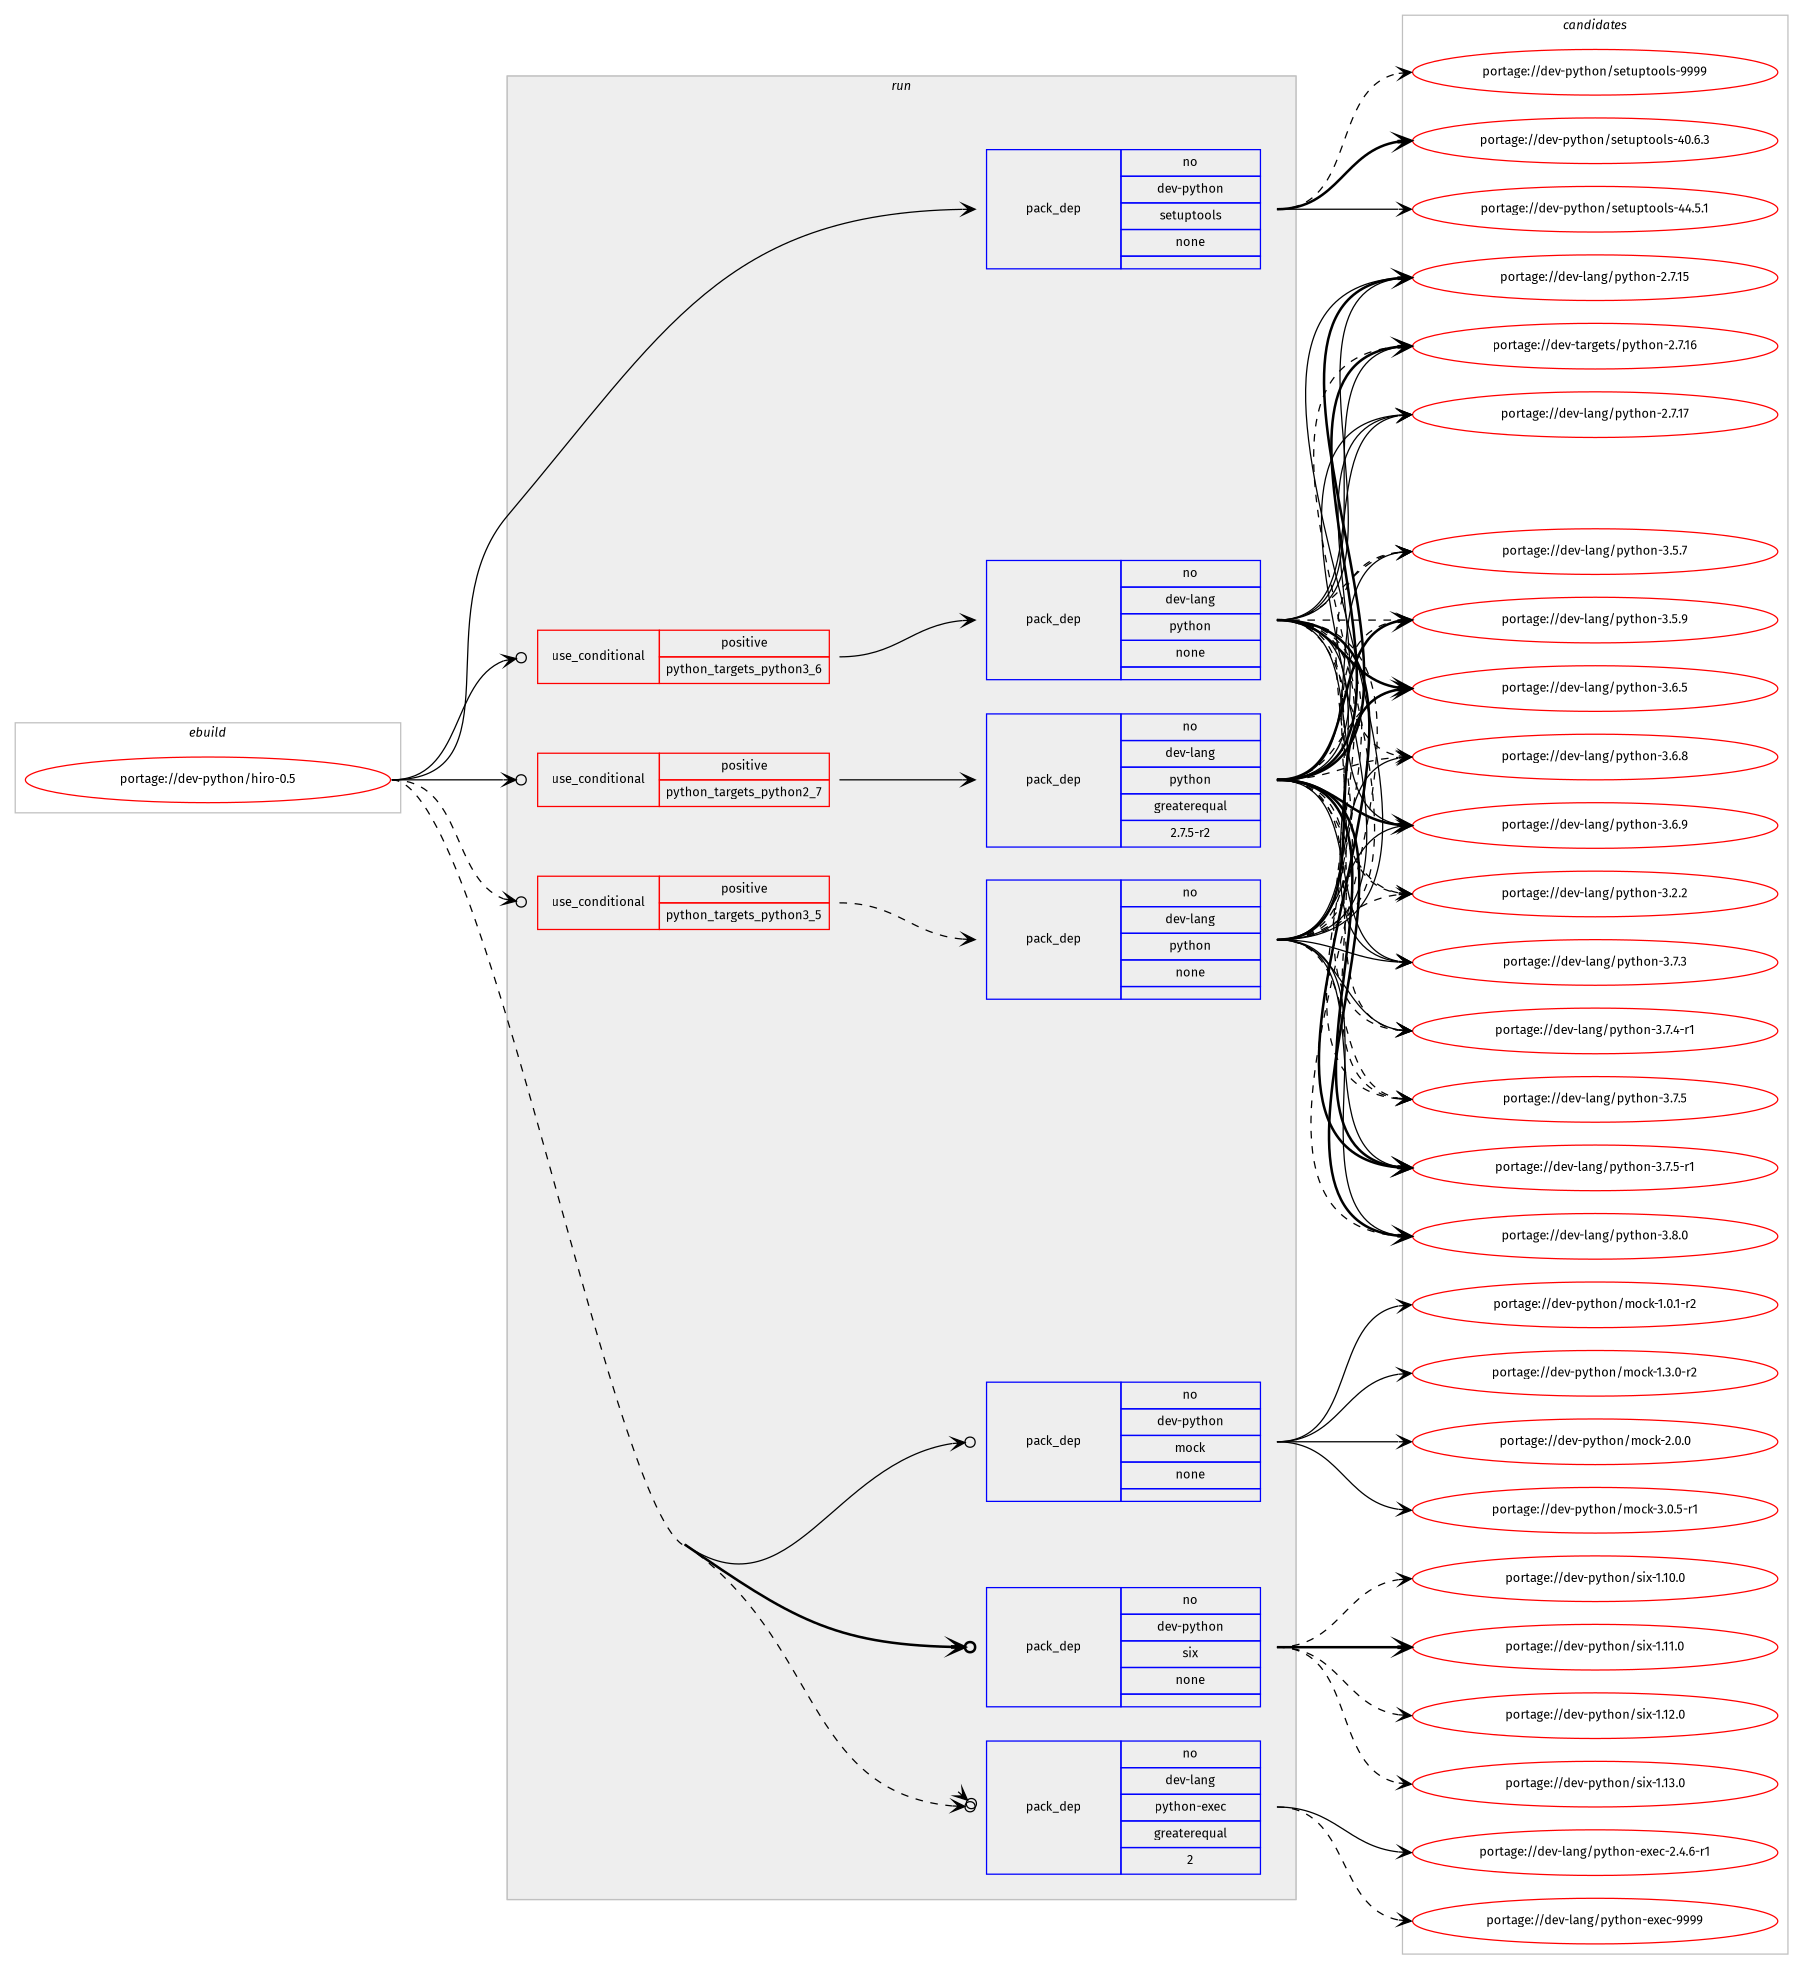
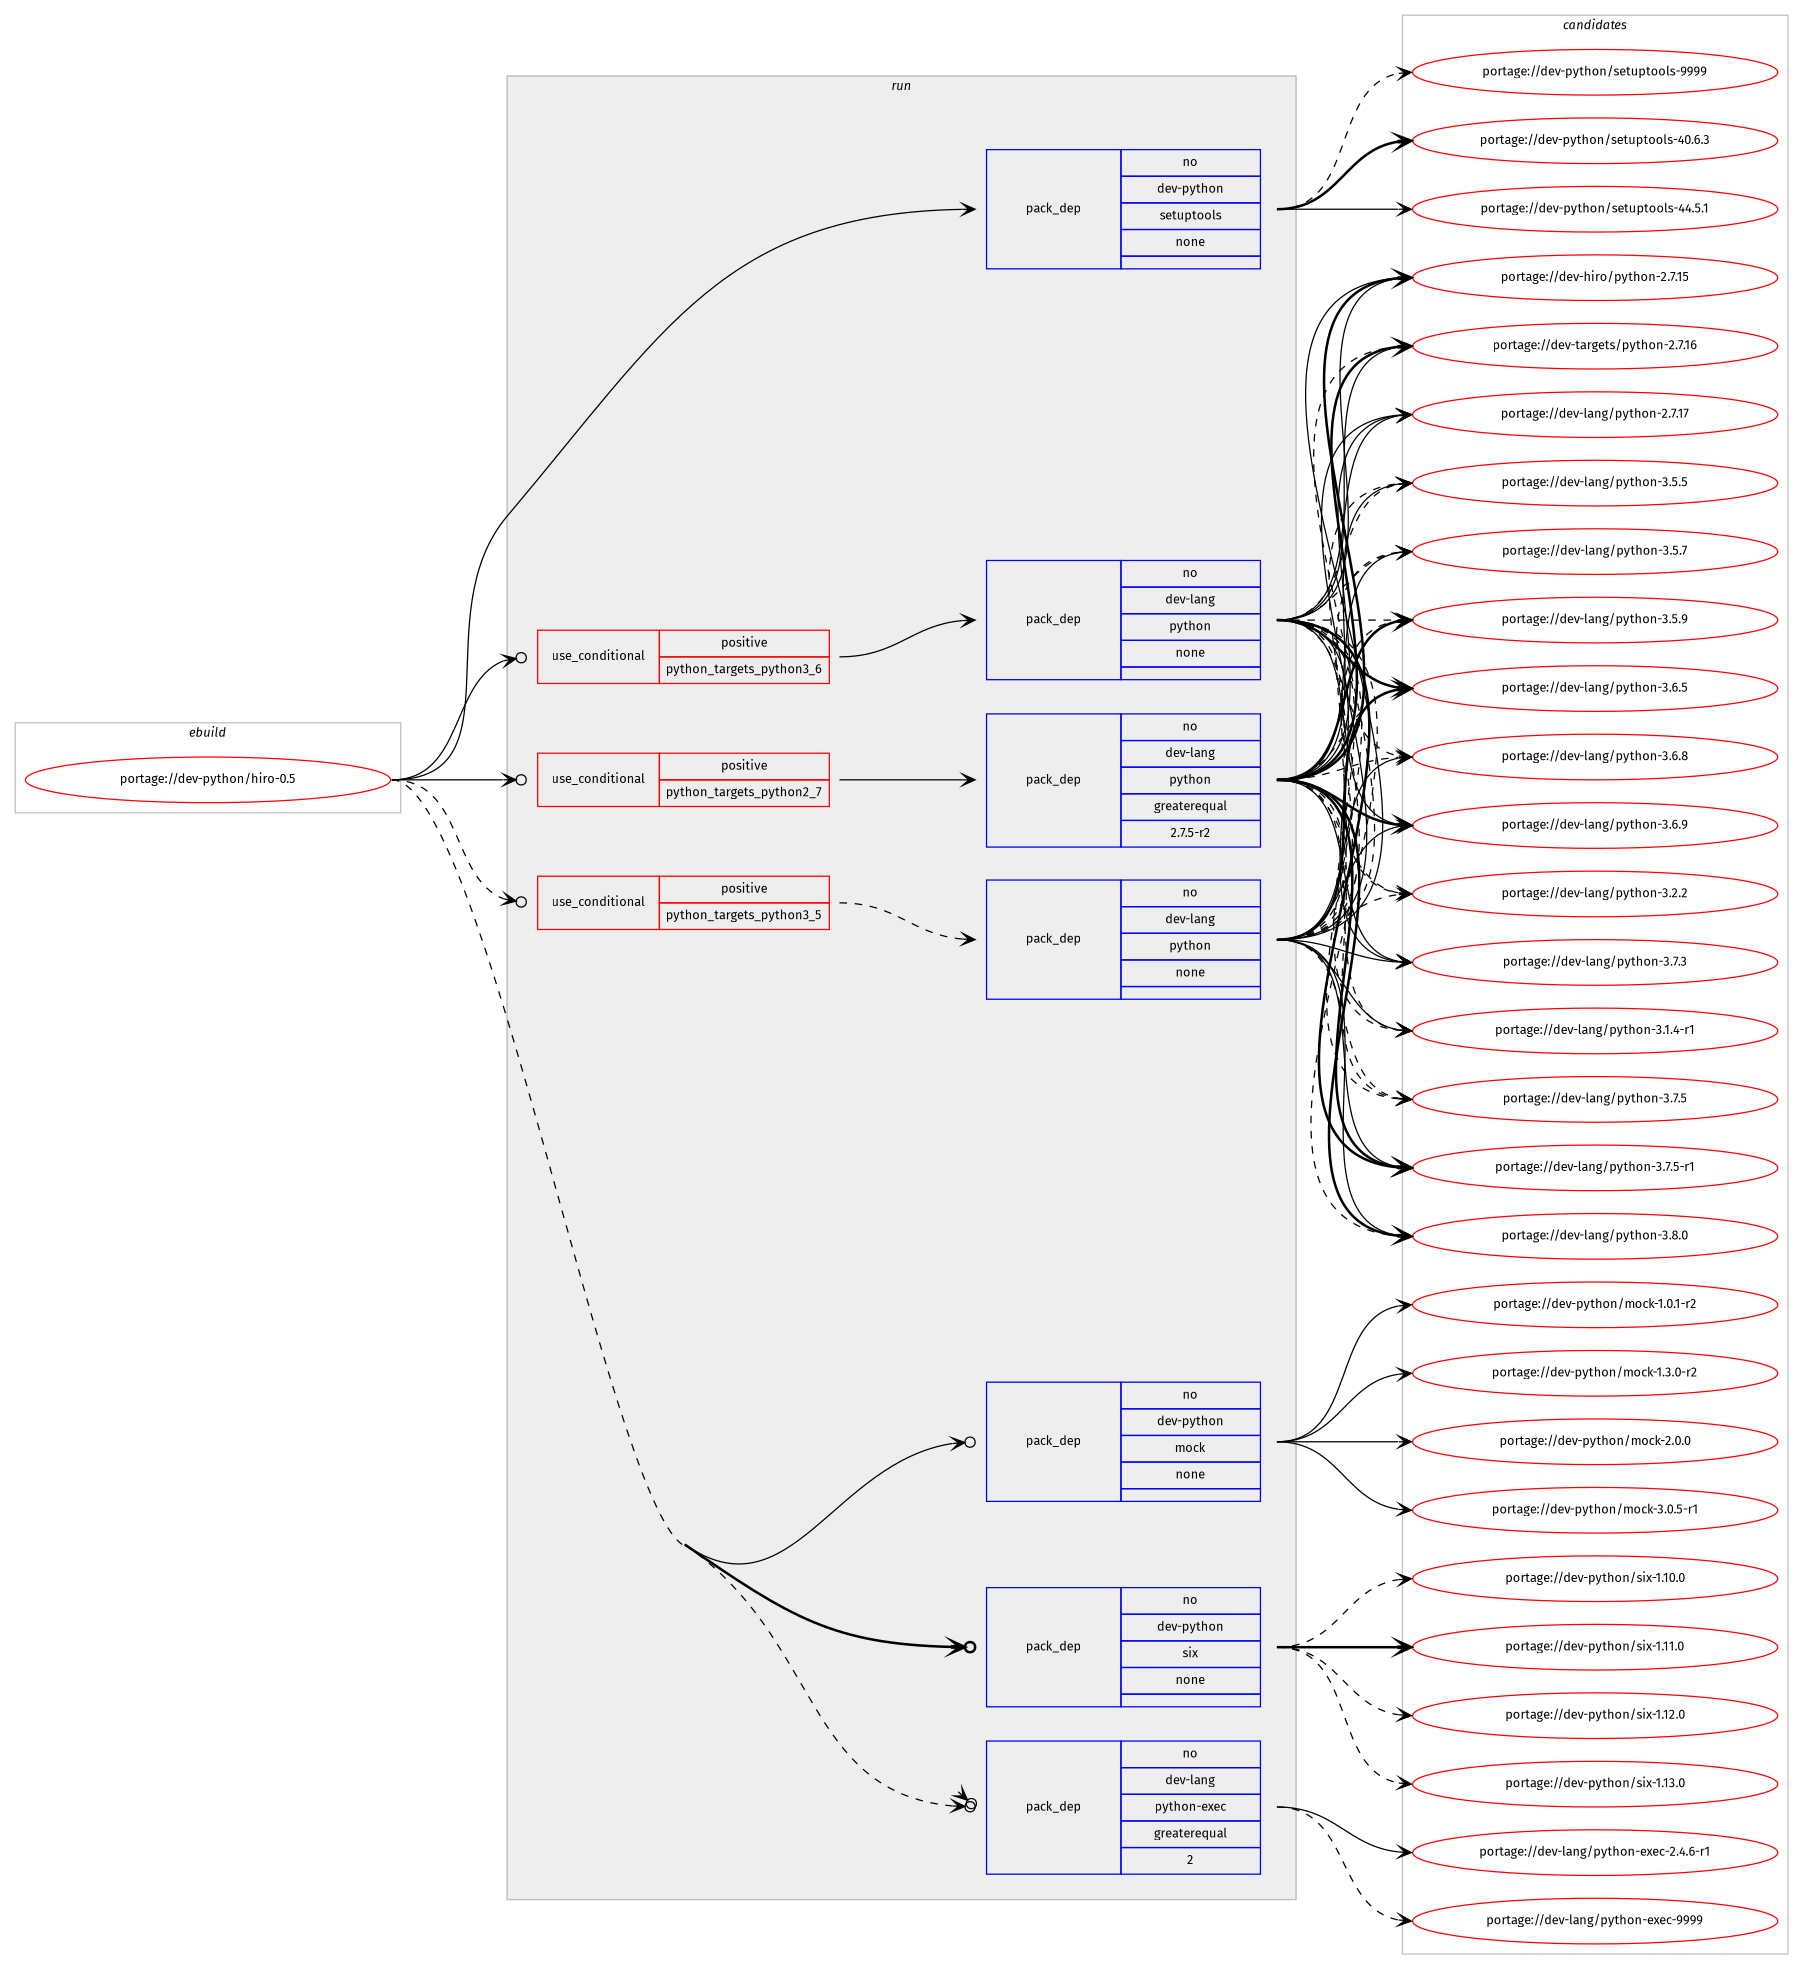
node "portage://dev-lang/python-2.7.15": label "portage://dev-lang/python-2.7.15" -> "portage://dev-hiro/python-2.7.15"
node "portage://dev-lang/python-3.5.5": added
node "portage://dev-lang/python-3.7.4-r1": label "portage://dev-lang/python-3.7.4-r1" -> "portage://dev-lang/python-3.1.4-r1"
